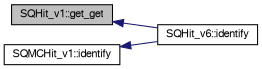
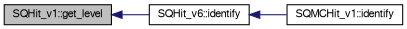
node "SQHit_v1::get_get": label "SQHit_v1::get_get" -> "SQHit_v1::get_level"
edge "SQHit_v6::identify" -> "SQMCHit_v1::identify": reversed
